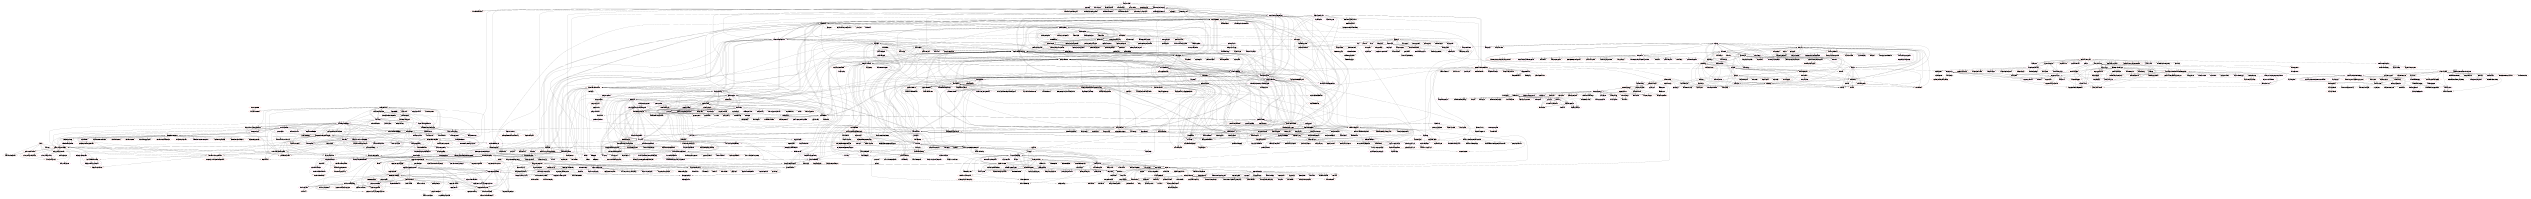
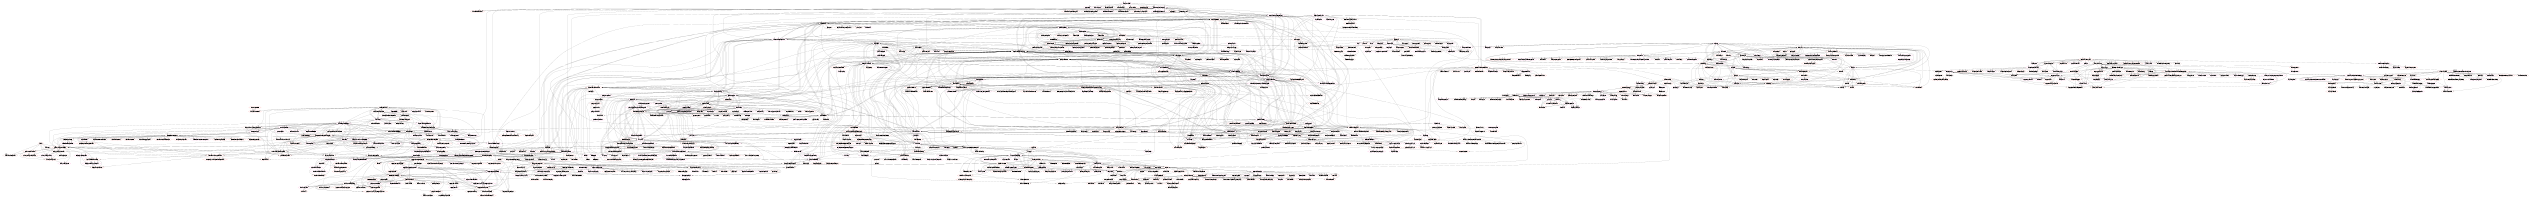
node "LongSoft/IFRExtractor-RS": label "LongSoft/IFRExtractor-RS" -> "SaturnsVoid/IFRExtractor-RS"
